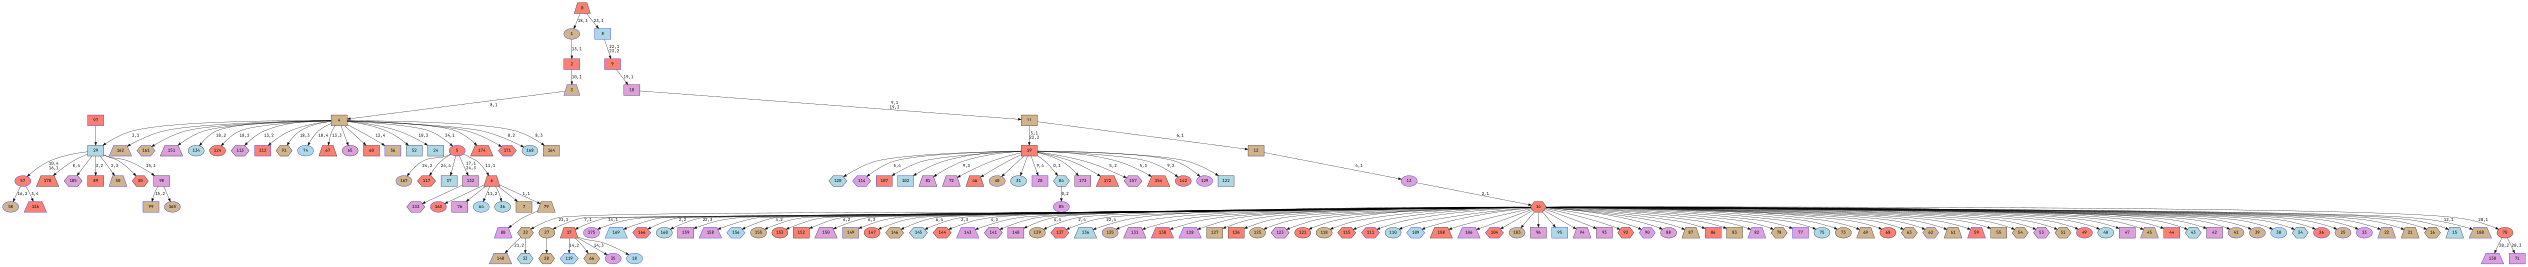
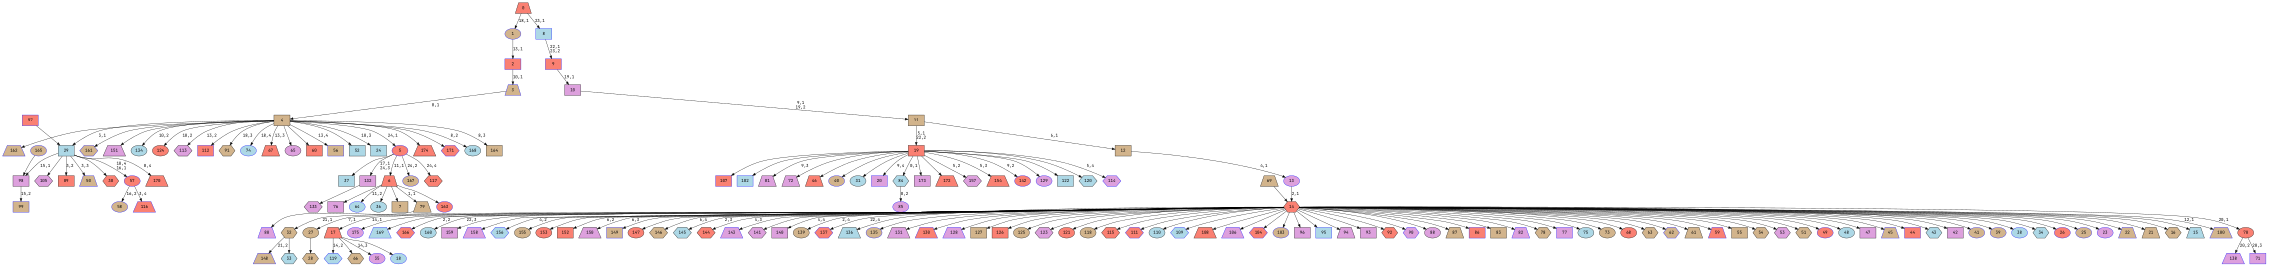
edge "98" -> "165": reversed
edge "14" -> "69": reversed
